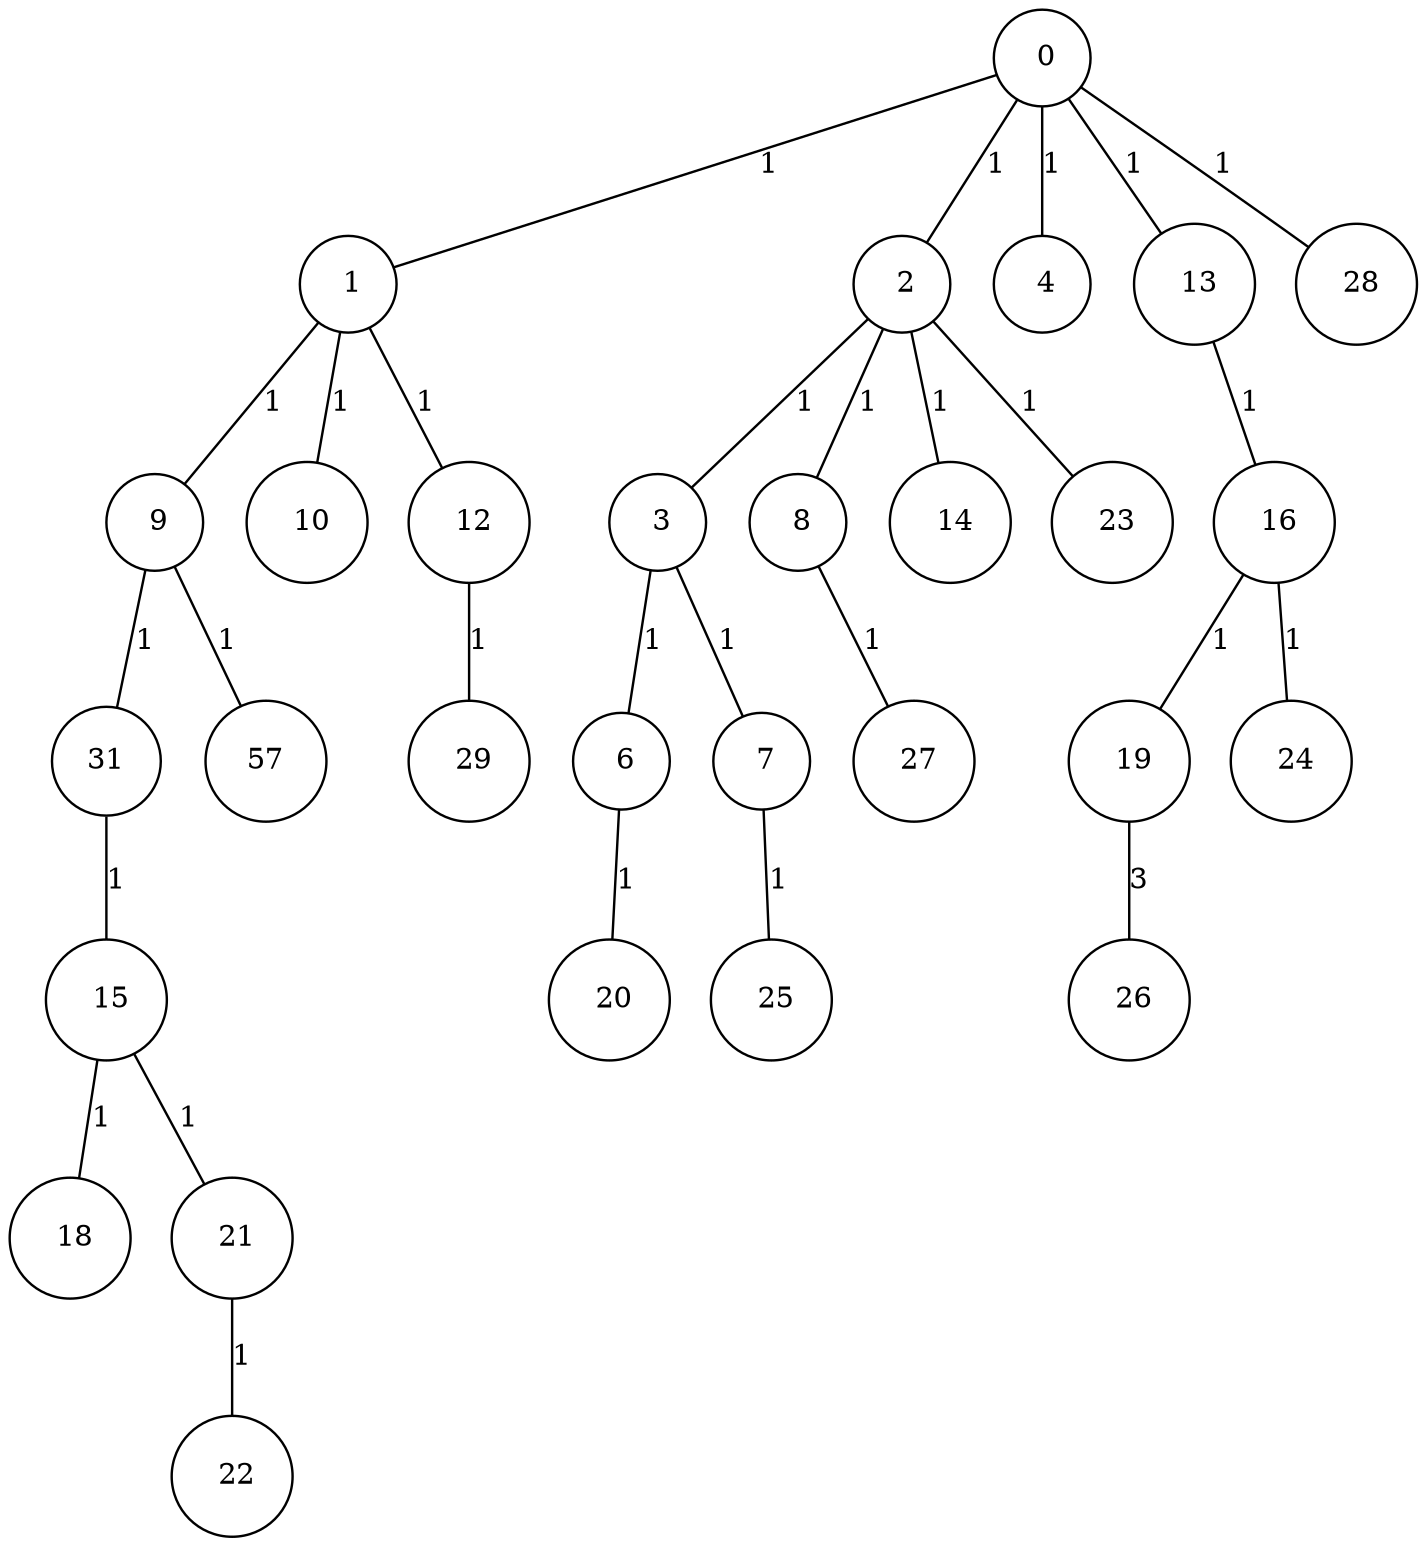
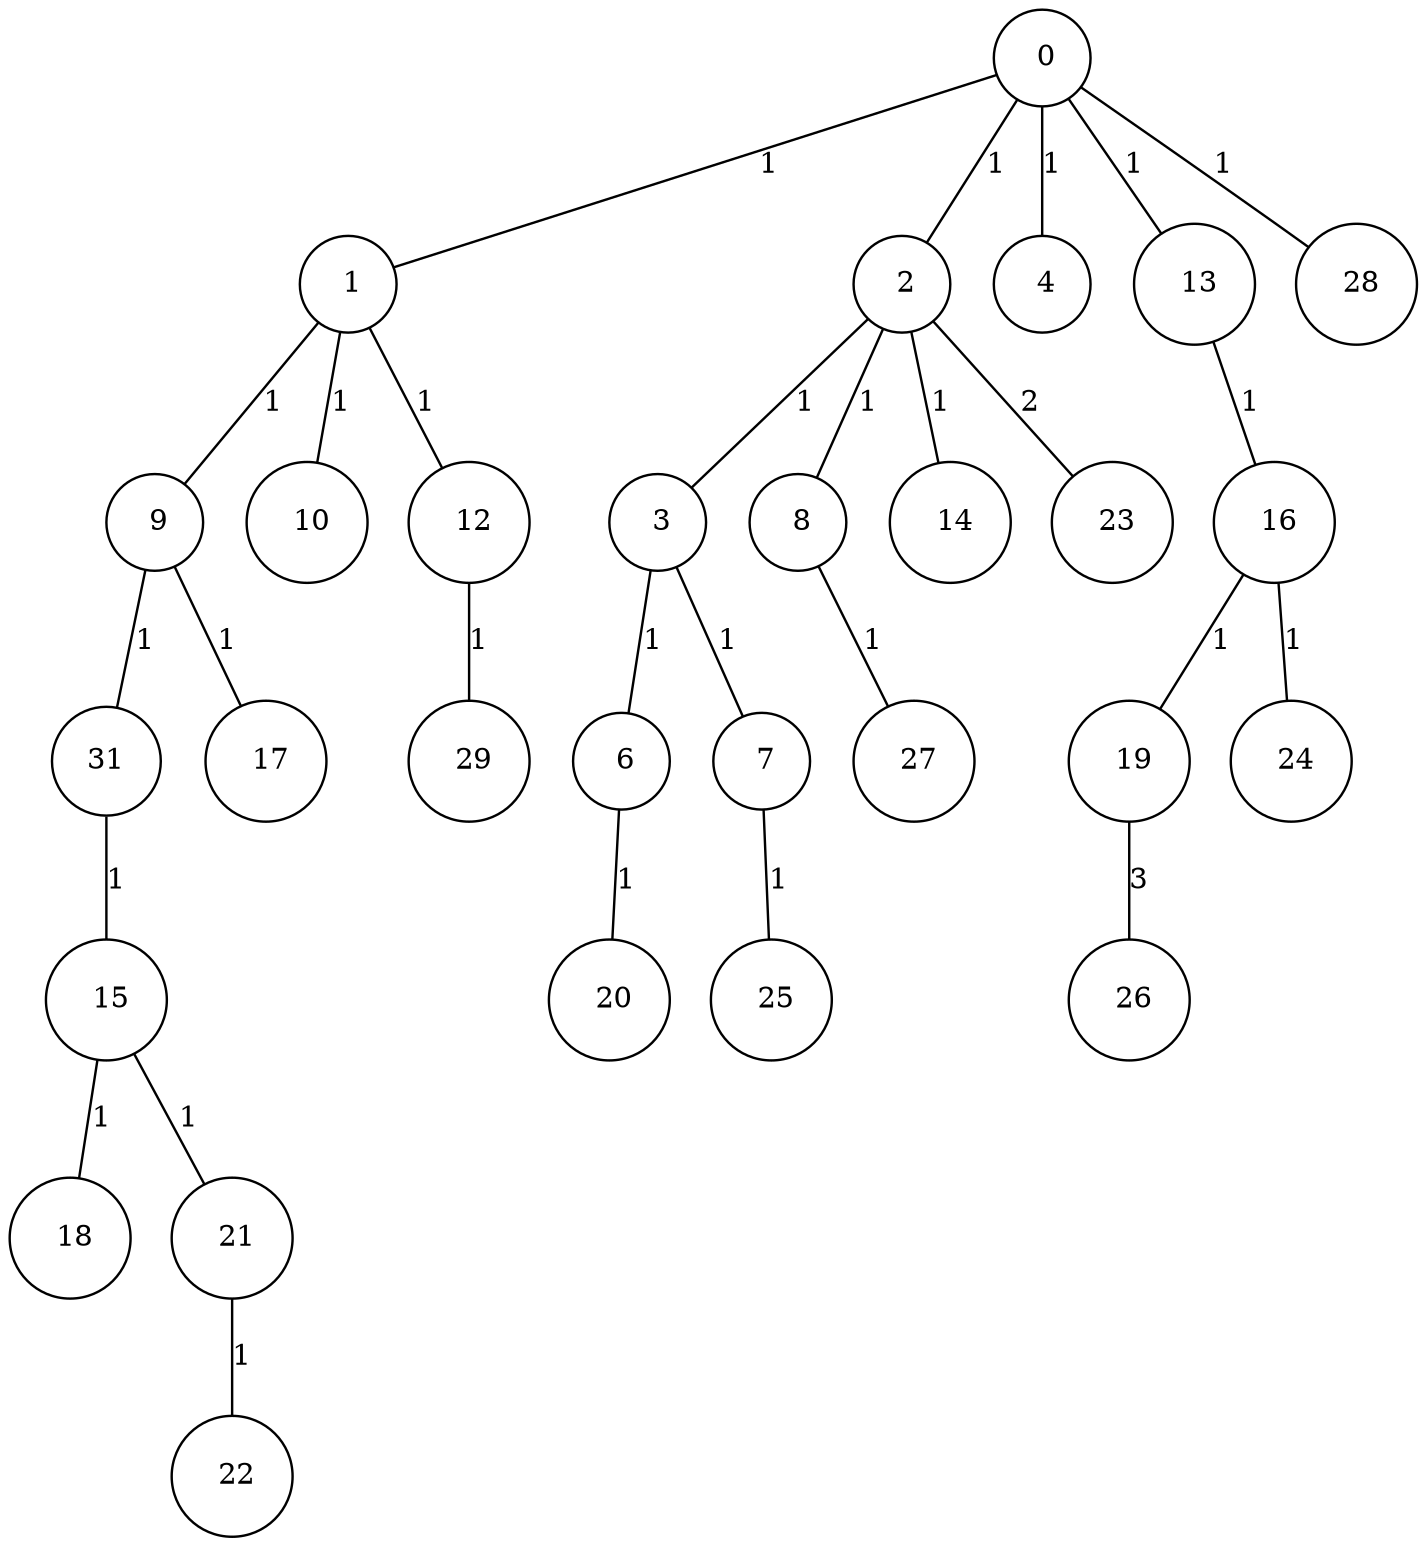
edge "2" -- "23": label "1" -> "2"
node "57": label "57" -> "17"
